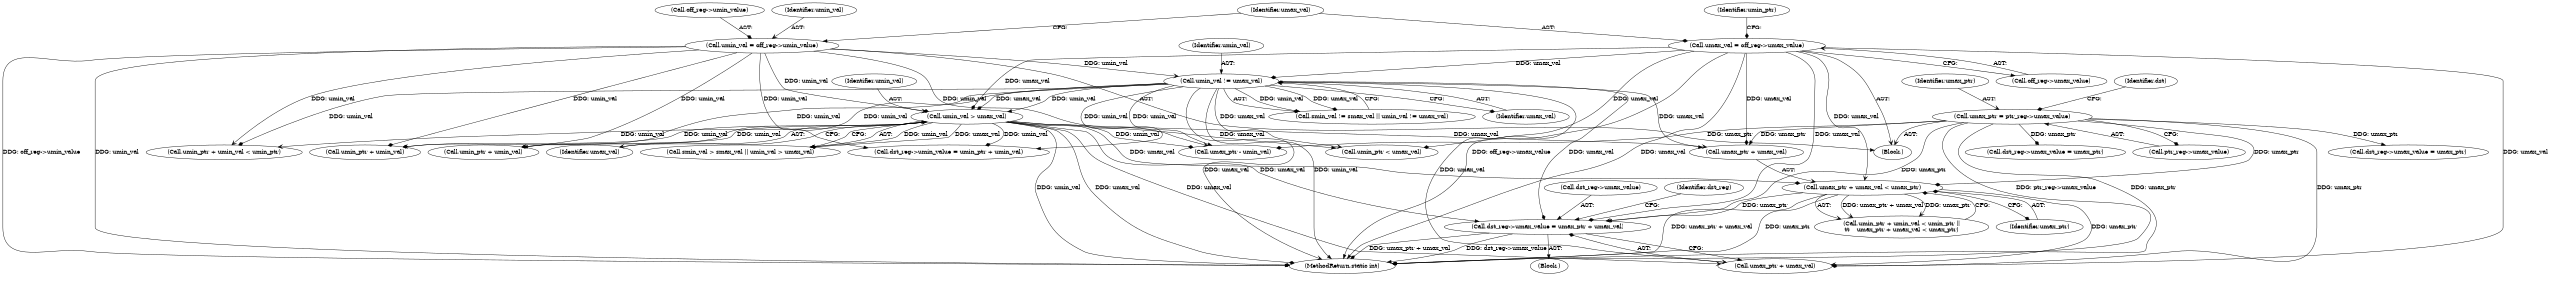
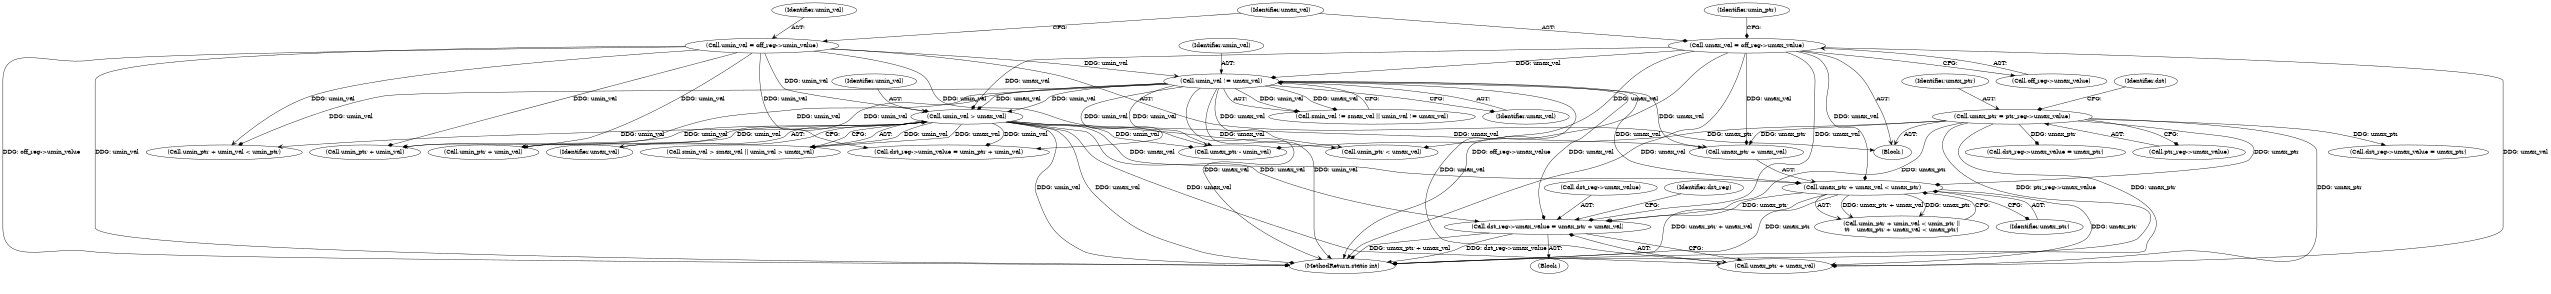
node "(Call,off_reg->umin_value)": removed
edge "(Call,umin_val != umax_val)" -> "(Call,umax_ptr + umax_val < umax_ptr)": added, label "DDG: umax_val"
edge "(Call,umax_val = off_reg->umax_value)" -> "(Call,umax_ptr + umax_val < umax_ptr)": arrowhead vee -> diamond
